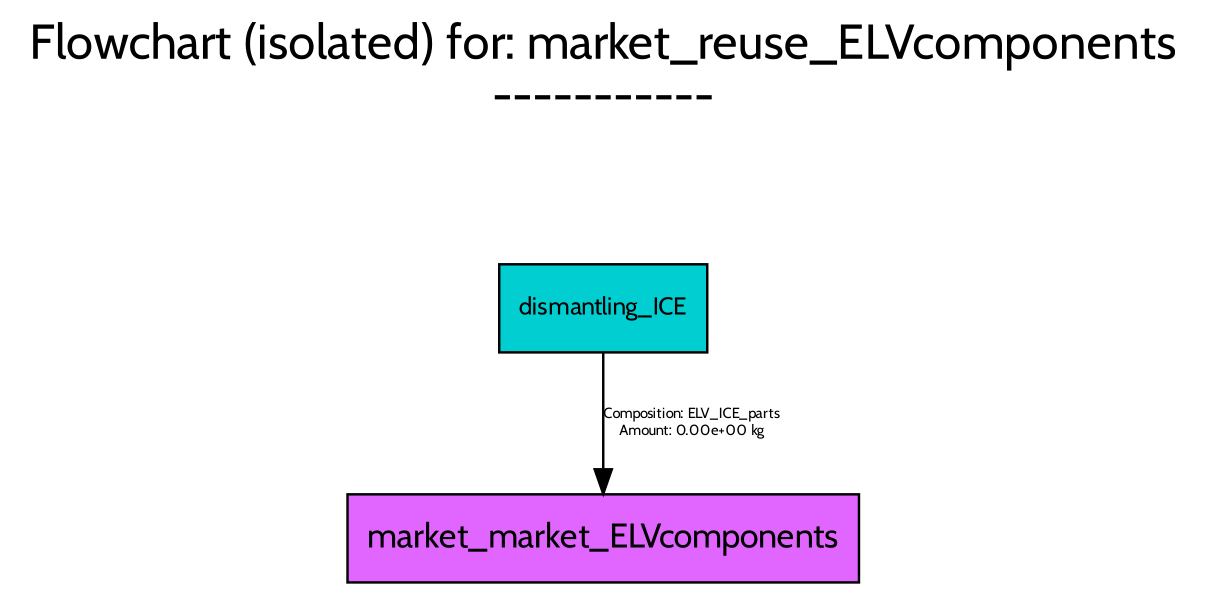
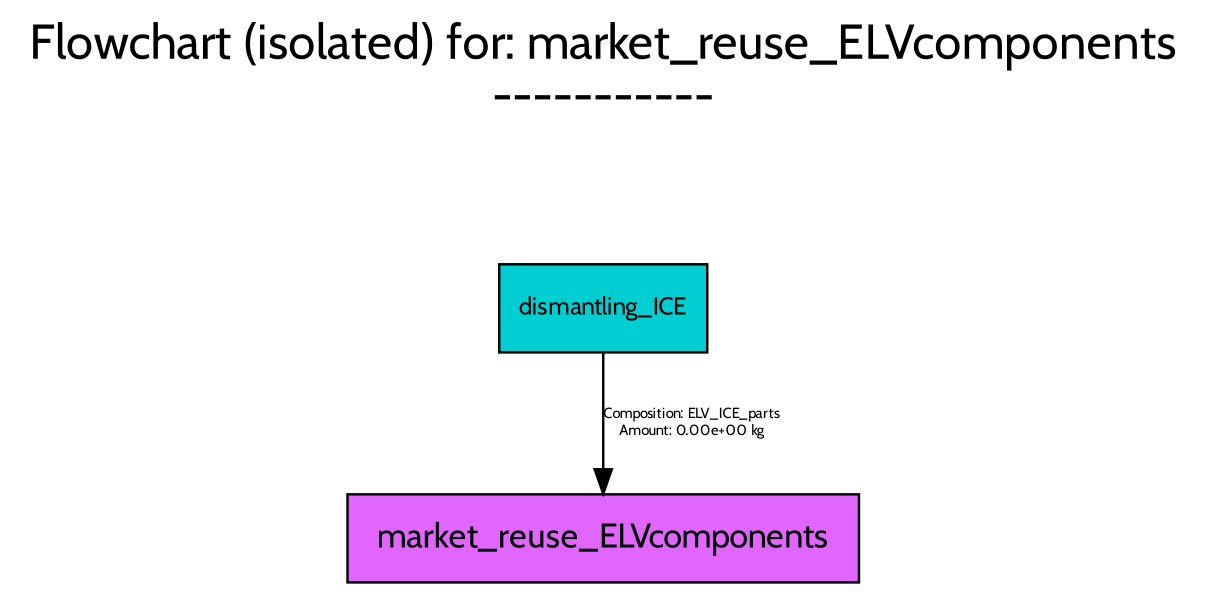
node "market_market_ELVcomponents": label "market_market_ELVcomponents" -> "market_reuse_ELVcomponents"
